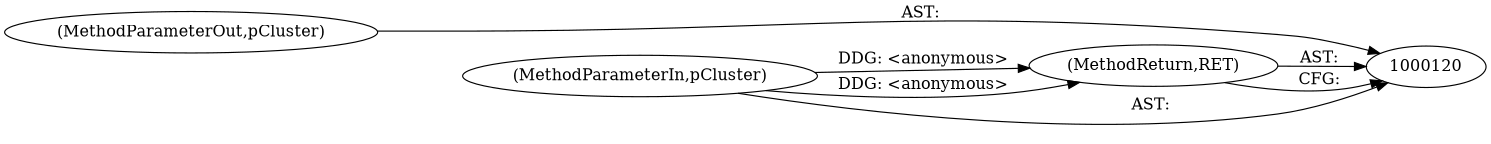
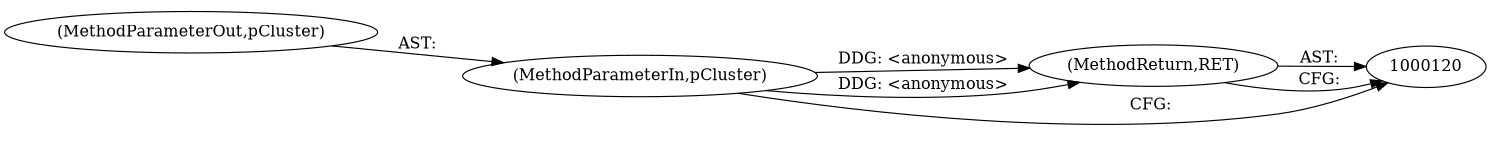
edge "(MethodParameterOut,pCluster)" -> "1000120": now "(MethodParameterOut,pCluster)" -> "(MethodParameterIn,pCluster)"
edge "(MethodParameterIn,pCluster)" -> "1000120": label "AST: " -> "CFG: "
